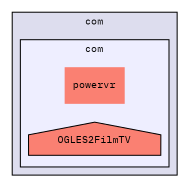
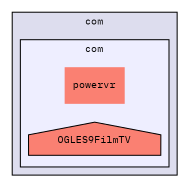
node "OGLES2FilmTV": label "OGLES2FilmTV" -> "OGLES9FilmTV"
